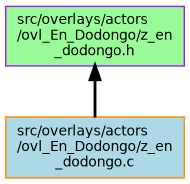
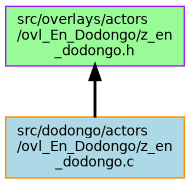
node "src/overlays/actors /ovl_En_Dodongo/z_en _dodongo.c": label "src/overlays/actors /ovl_En_Dodongo/z_en _dodongo.c" -> "src/dodongo/actors /ovl_En_Dodongo/z_en _dodongo.c"
